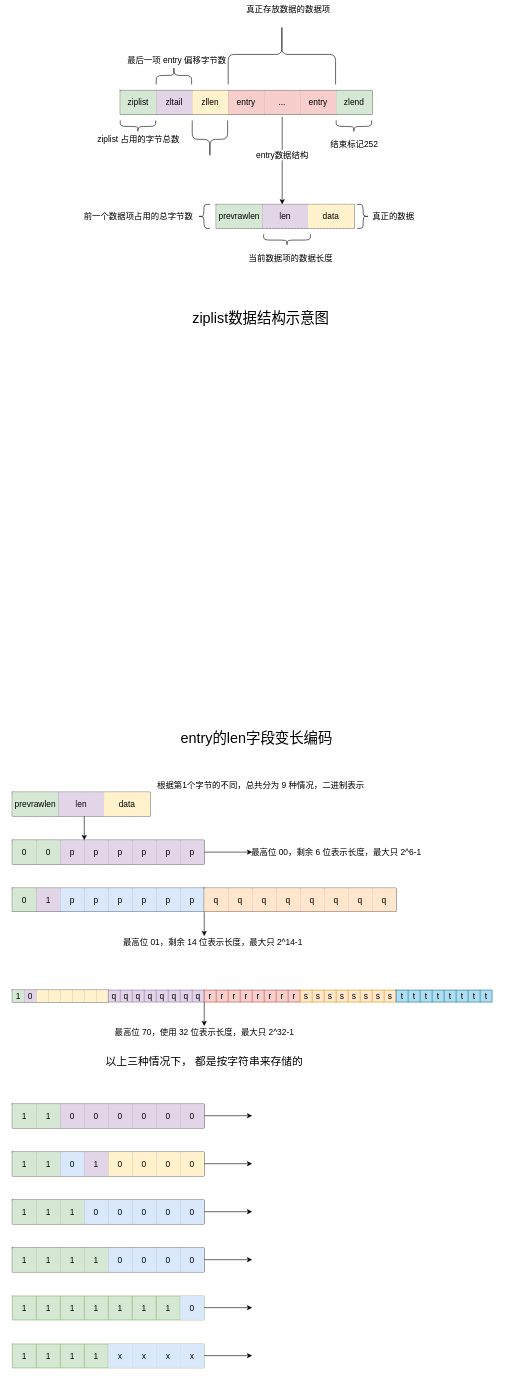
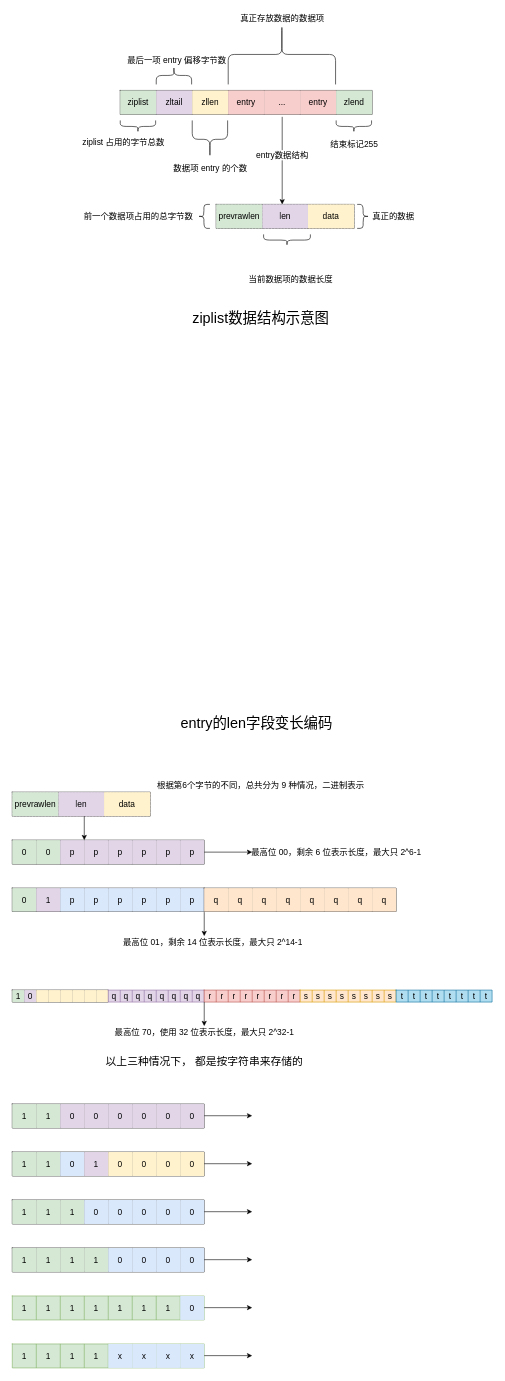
node "真正存放数据的数据项": moved (288, 9) -> (282, 18)
node "ziplist 占用的字节总数": moved (138, 139) -> (123, 142)
node "结束标记252": label "结束标记252" -> "结束标记255"
node "数据项 entry 的个数": added
node "当前数据项的数据长度": moved (291, 258) -> (291, 279)
node "entry的len字段变长编码": moved (256, 738) -> (256, 723)
node "根据第1个字节的不同，总共分为 9 种情况，二进制表示": label "根据第1个字节的不同，总共分为 9 种情况，二进制表示" -> "根据第6个字节的不同，总共分为 9 种情况，二进制表示"
